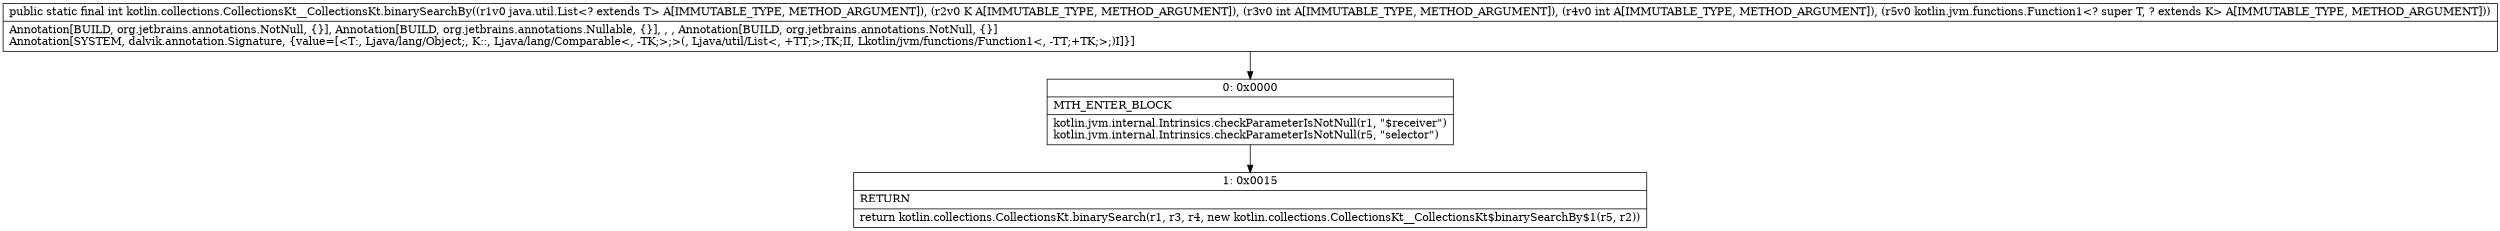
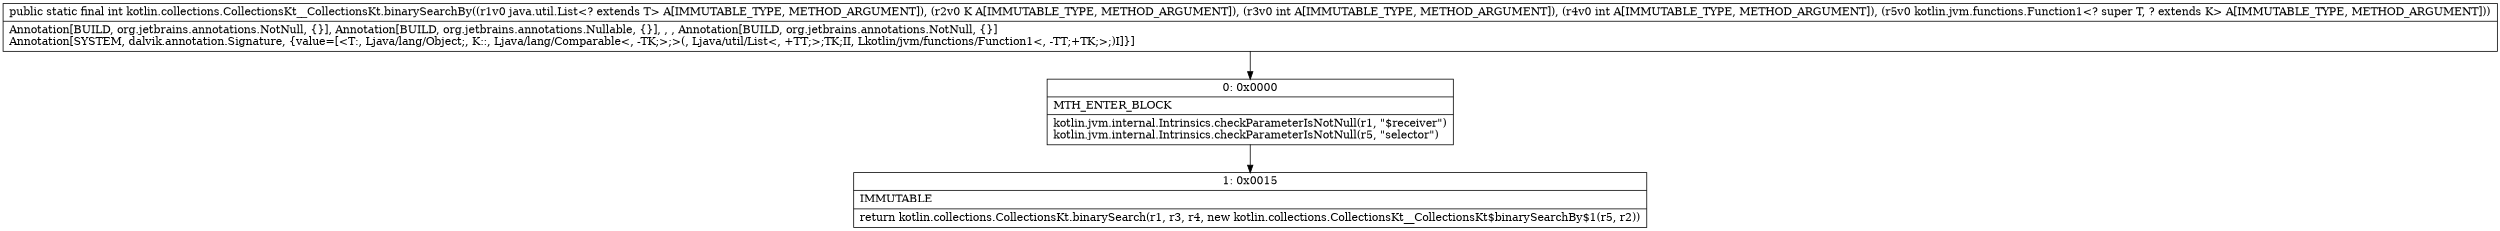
node "1: 0x0015": text "RETURN" -> "IMMUTABLE"
